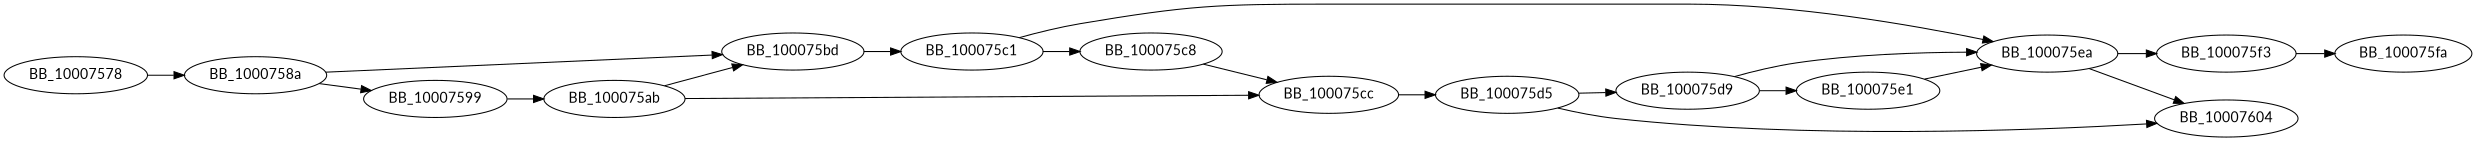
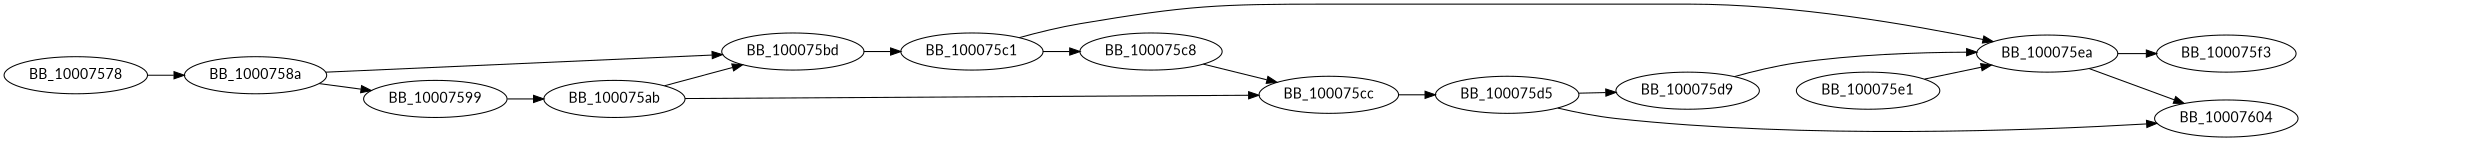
node "BB_100075fa": removed
edge "BB_100075d9" -> "BB_100075e1": removed
